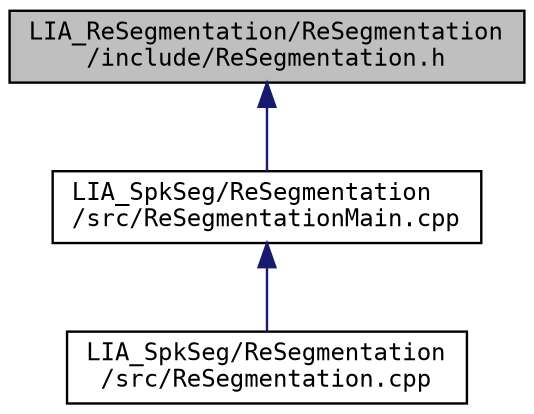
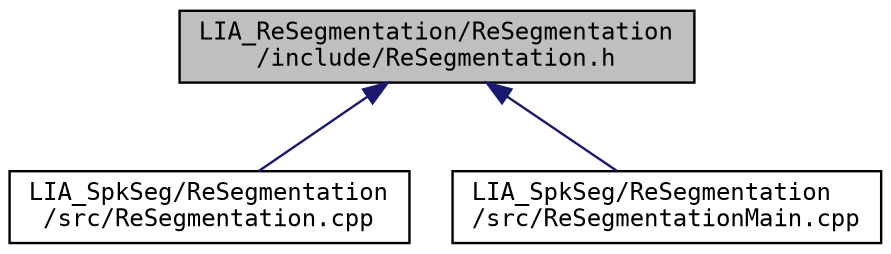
edge "LIA_SpkSeg/ReSegmentation /src/ReSegmentation.cpp" -> "LIA_SpkSeg/ReSegmentation /src/ReSegmentationMain.cpp": now "LIA_SpkSeg/ReSegmentation /src/ReSegmentation.cpp" -> "LIA_ReSegmentation/ReSegmentation /include/ReSegmentation.h"
